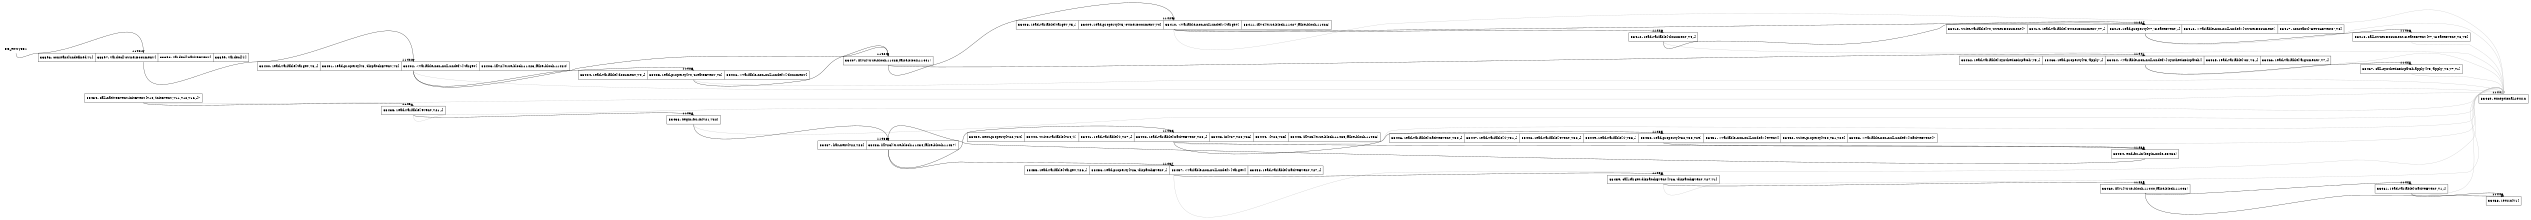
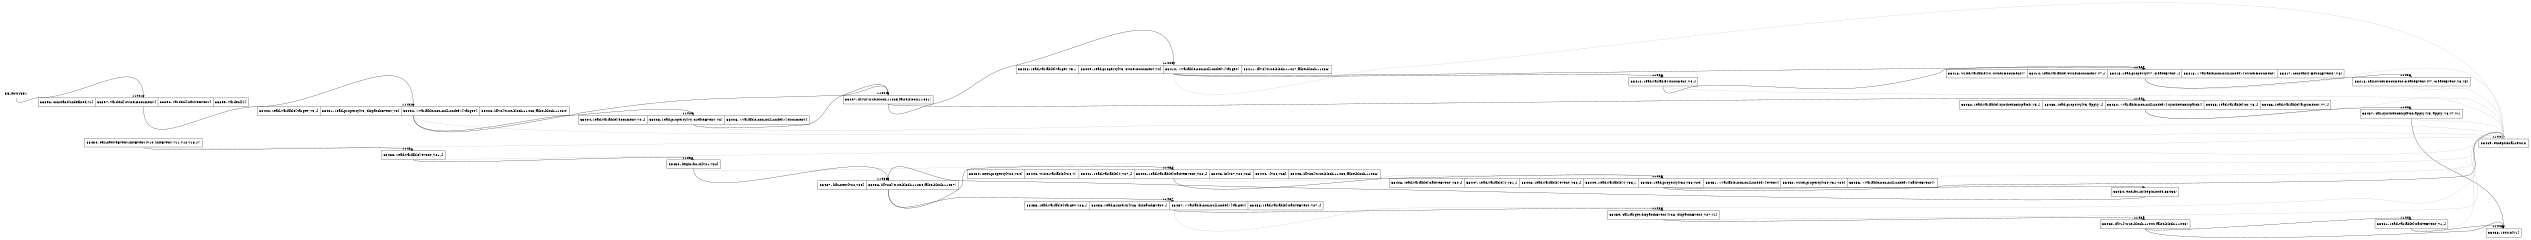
edge "33446: read-variable['nativeEvent',v30,-]" -> "33469: exceptional-return": color gray -> black
edge "33439: next-property[v22,v24]" -> "33454: end-for-in(begin-node:33436)": removed
edge "33467: call-syntheticDispatch.apply [v5,'apply',v6,v7,v1]" -> "33468: return[v1]": added
